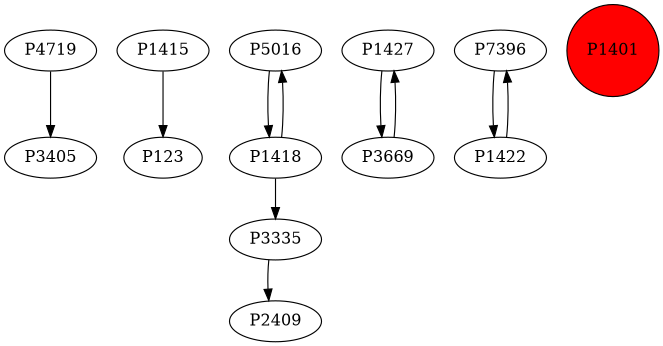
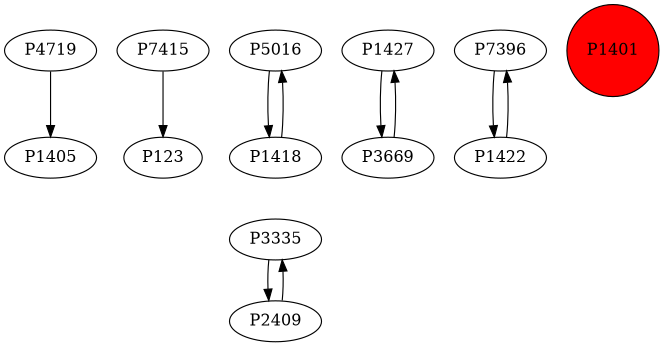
node "P1415": label "P1415" -> "P7415"
node "P3405": label "P3405" -> "P1405"
edge "P1418" -> "P3335": now "P2409" -> "P3335"
